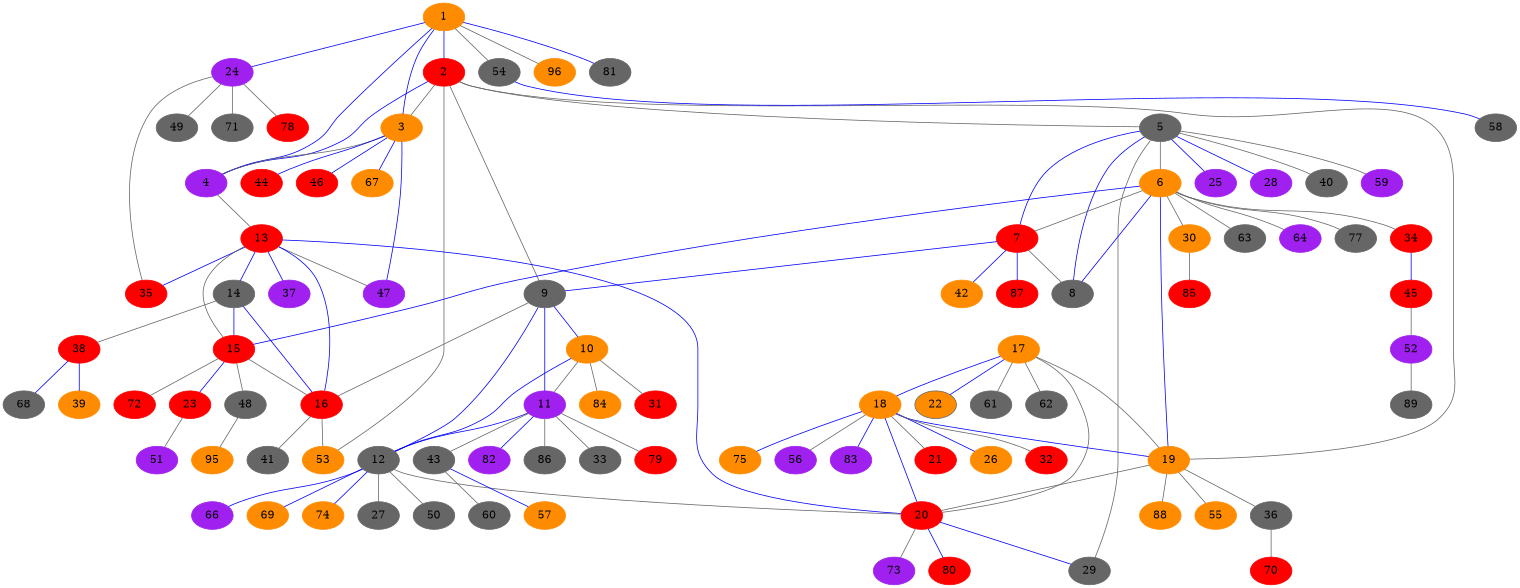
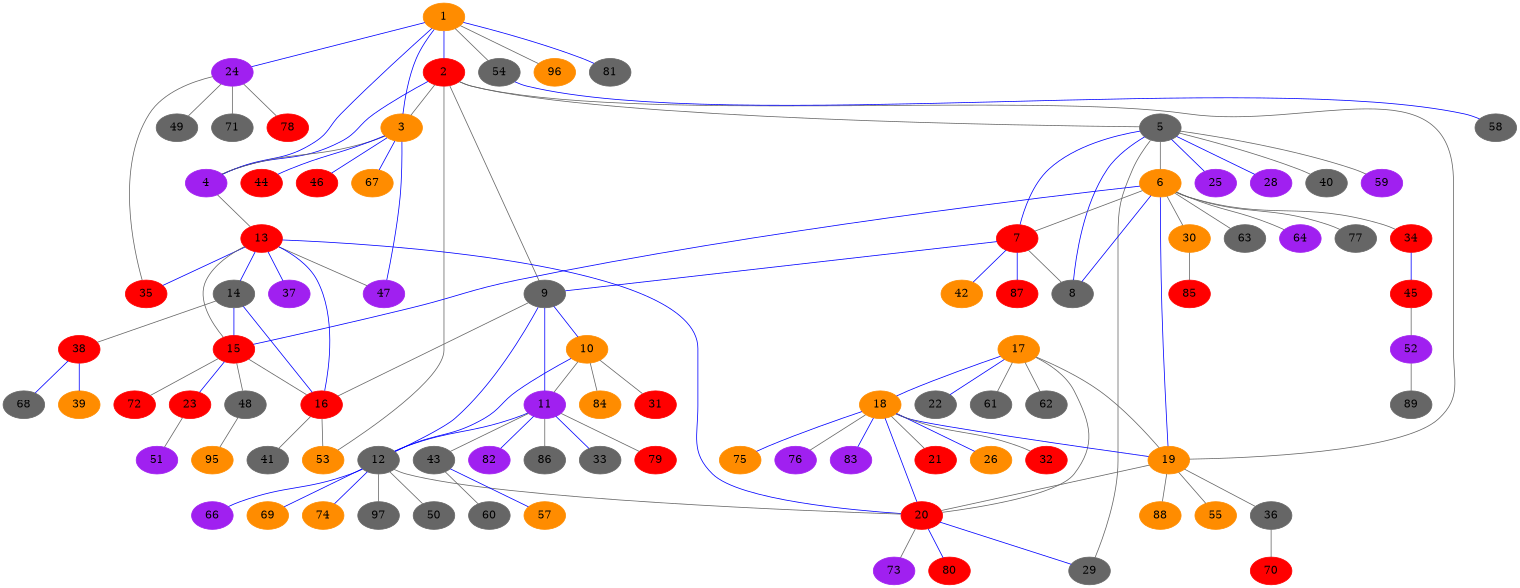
node "22": fillcolor darkorange -> gray40
edge "11" -- "33": color gray40 -> blue
node "56": label "56" -> "76"
node "27": label "27" -> "97"
